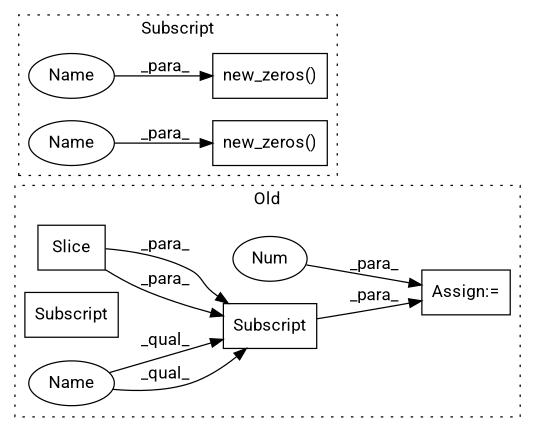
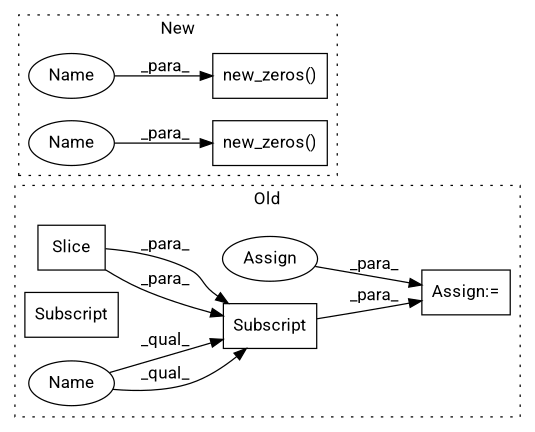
cluster "Subscript": label "Subscript" -> "New"
node "Num": label "Num" -> "Assign"
